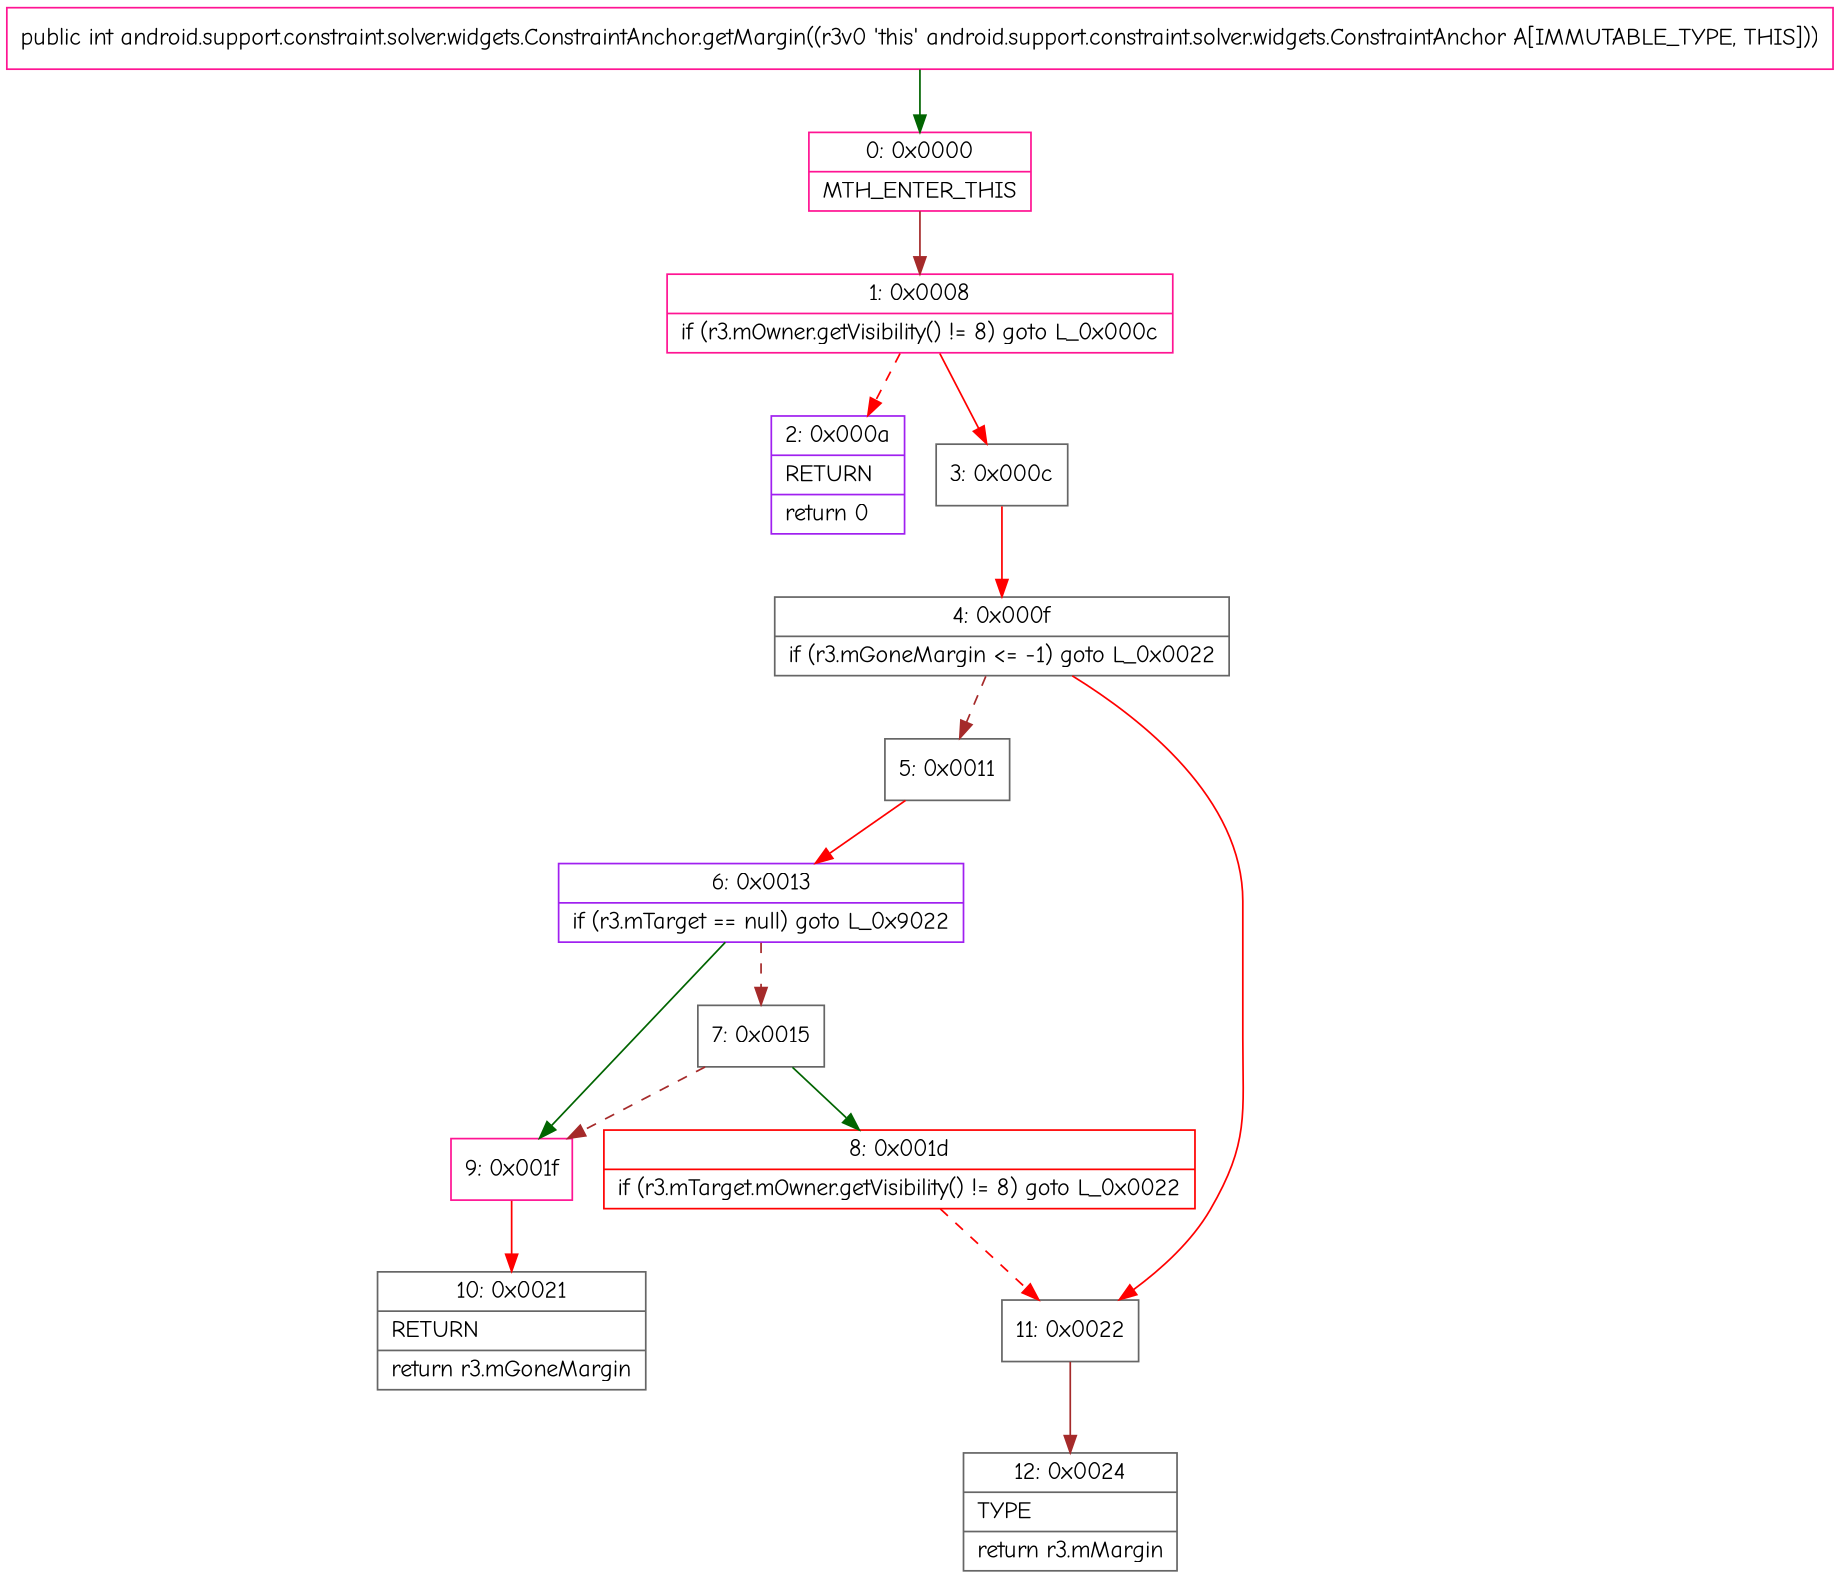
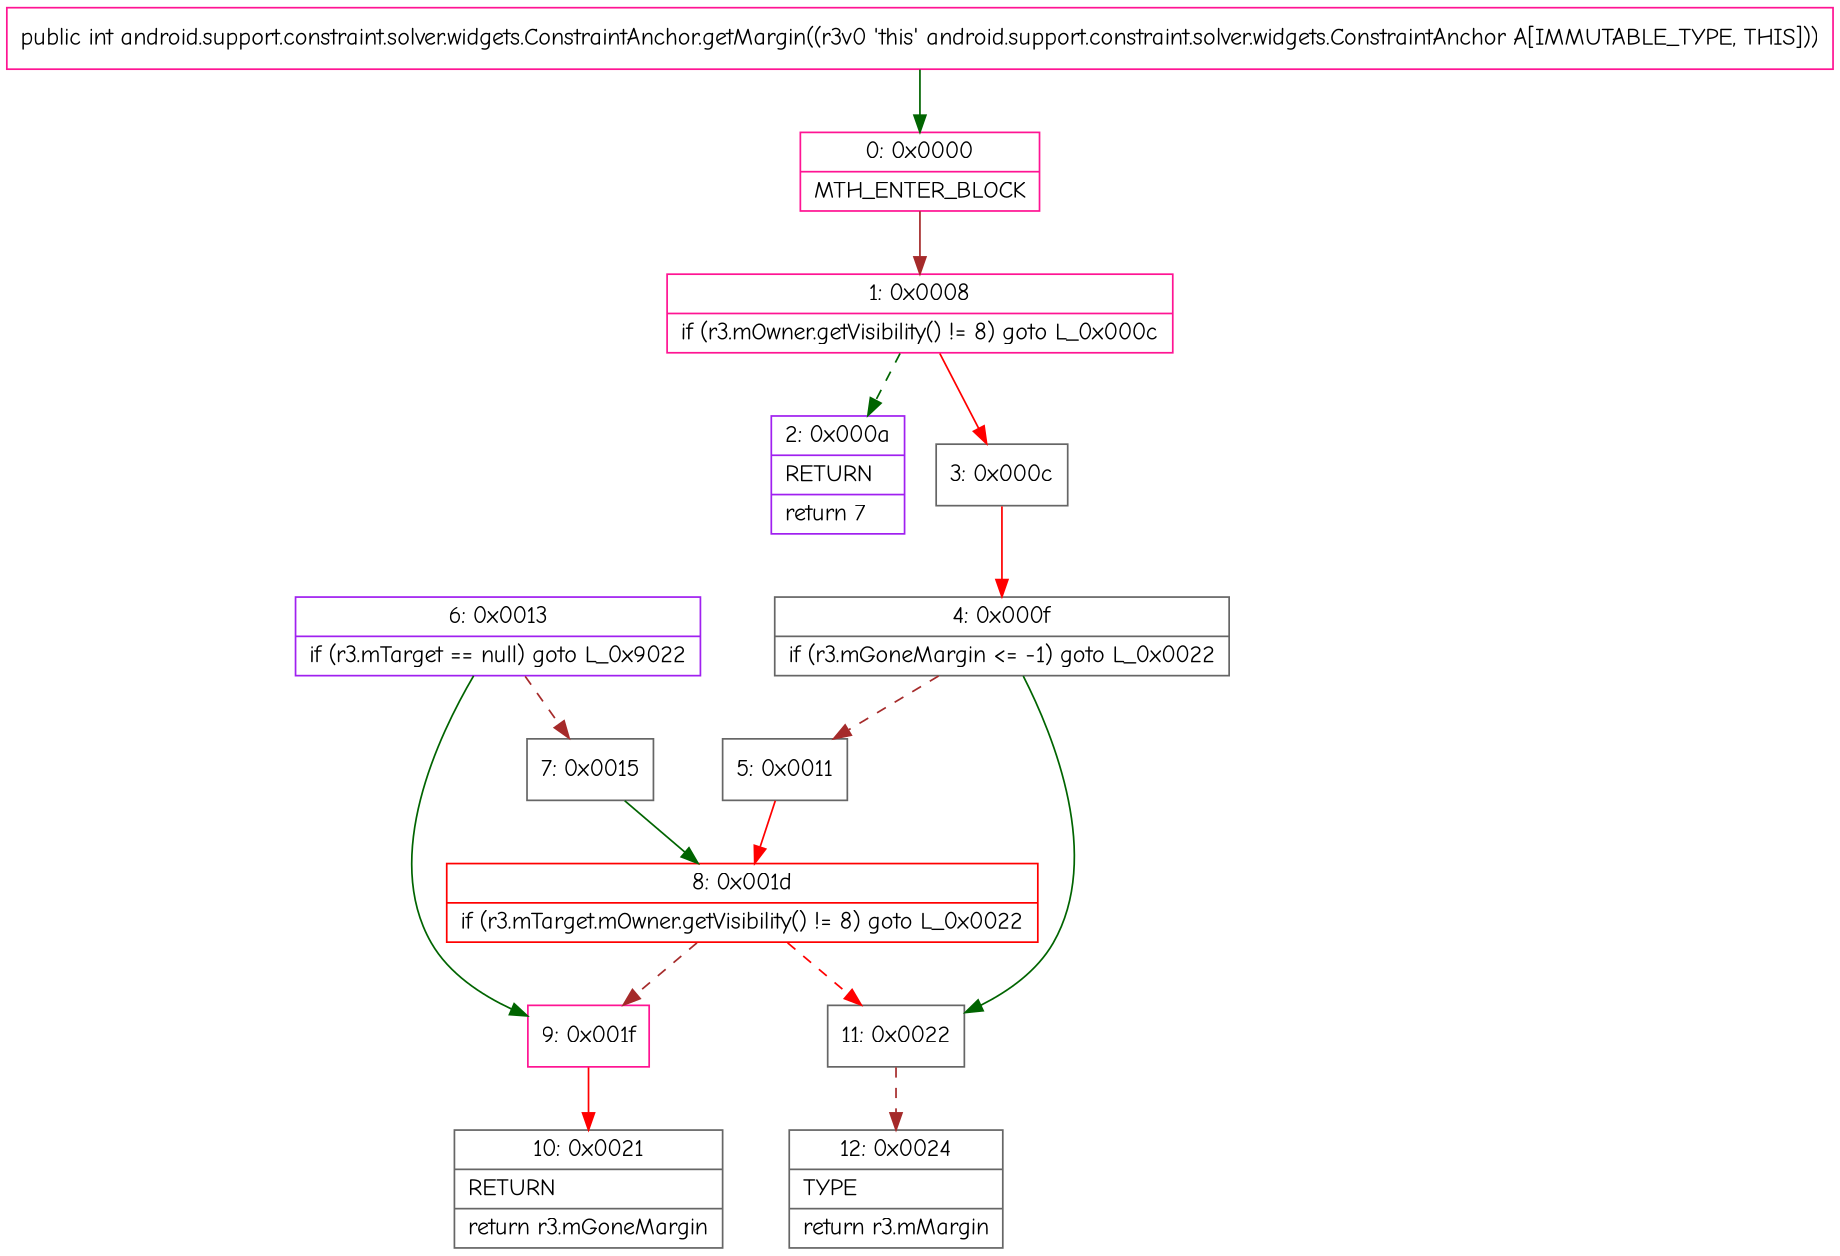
node "0: 0x0000": text "MTH_ENTER_THIS" -> "MTH_ENTER_BLOCK"
edge "1: 0x0008" -> "2: 0x000a": color red -> darkgreen
node "2: 0x000a": text "return 0" -> "return 7"
edge "5: 0x0011" -> "6: 0x0013": now "5: 0x0011" -> "8: 0x001d"
edge "4: 0x000f" -> "11: 0x0022": color red -> darkgreen
edge "7: 0x0015" -> "9: 0x001f": now "8: 0x001d" -> "9: 0x001f"
edge "11: 0x0022" -> "12: 0x0024": style solid -> dashed
